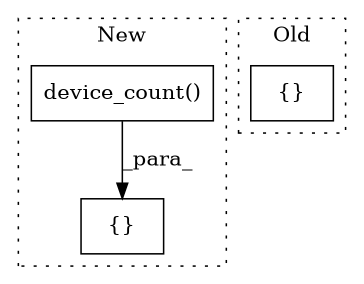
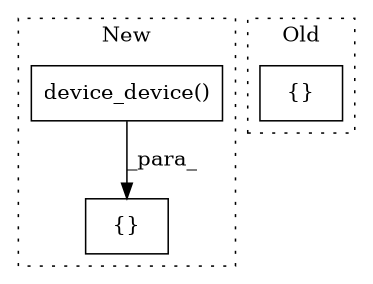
node "device_count()": label "device_count()" -> "device_device()"
